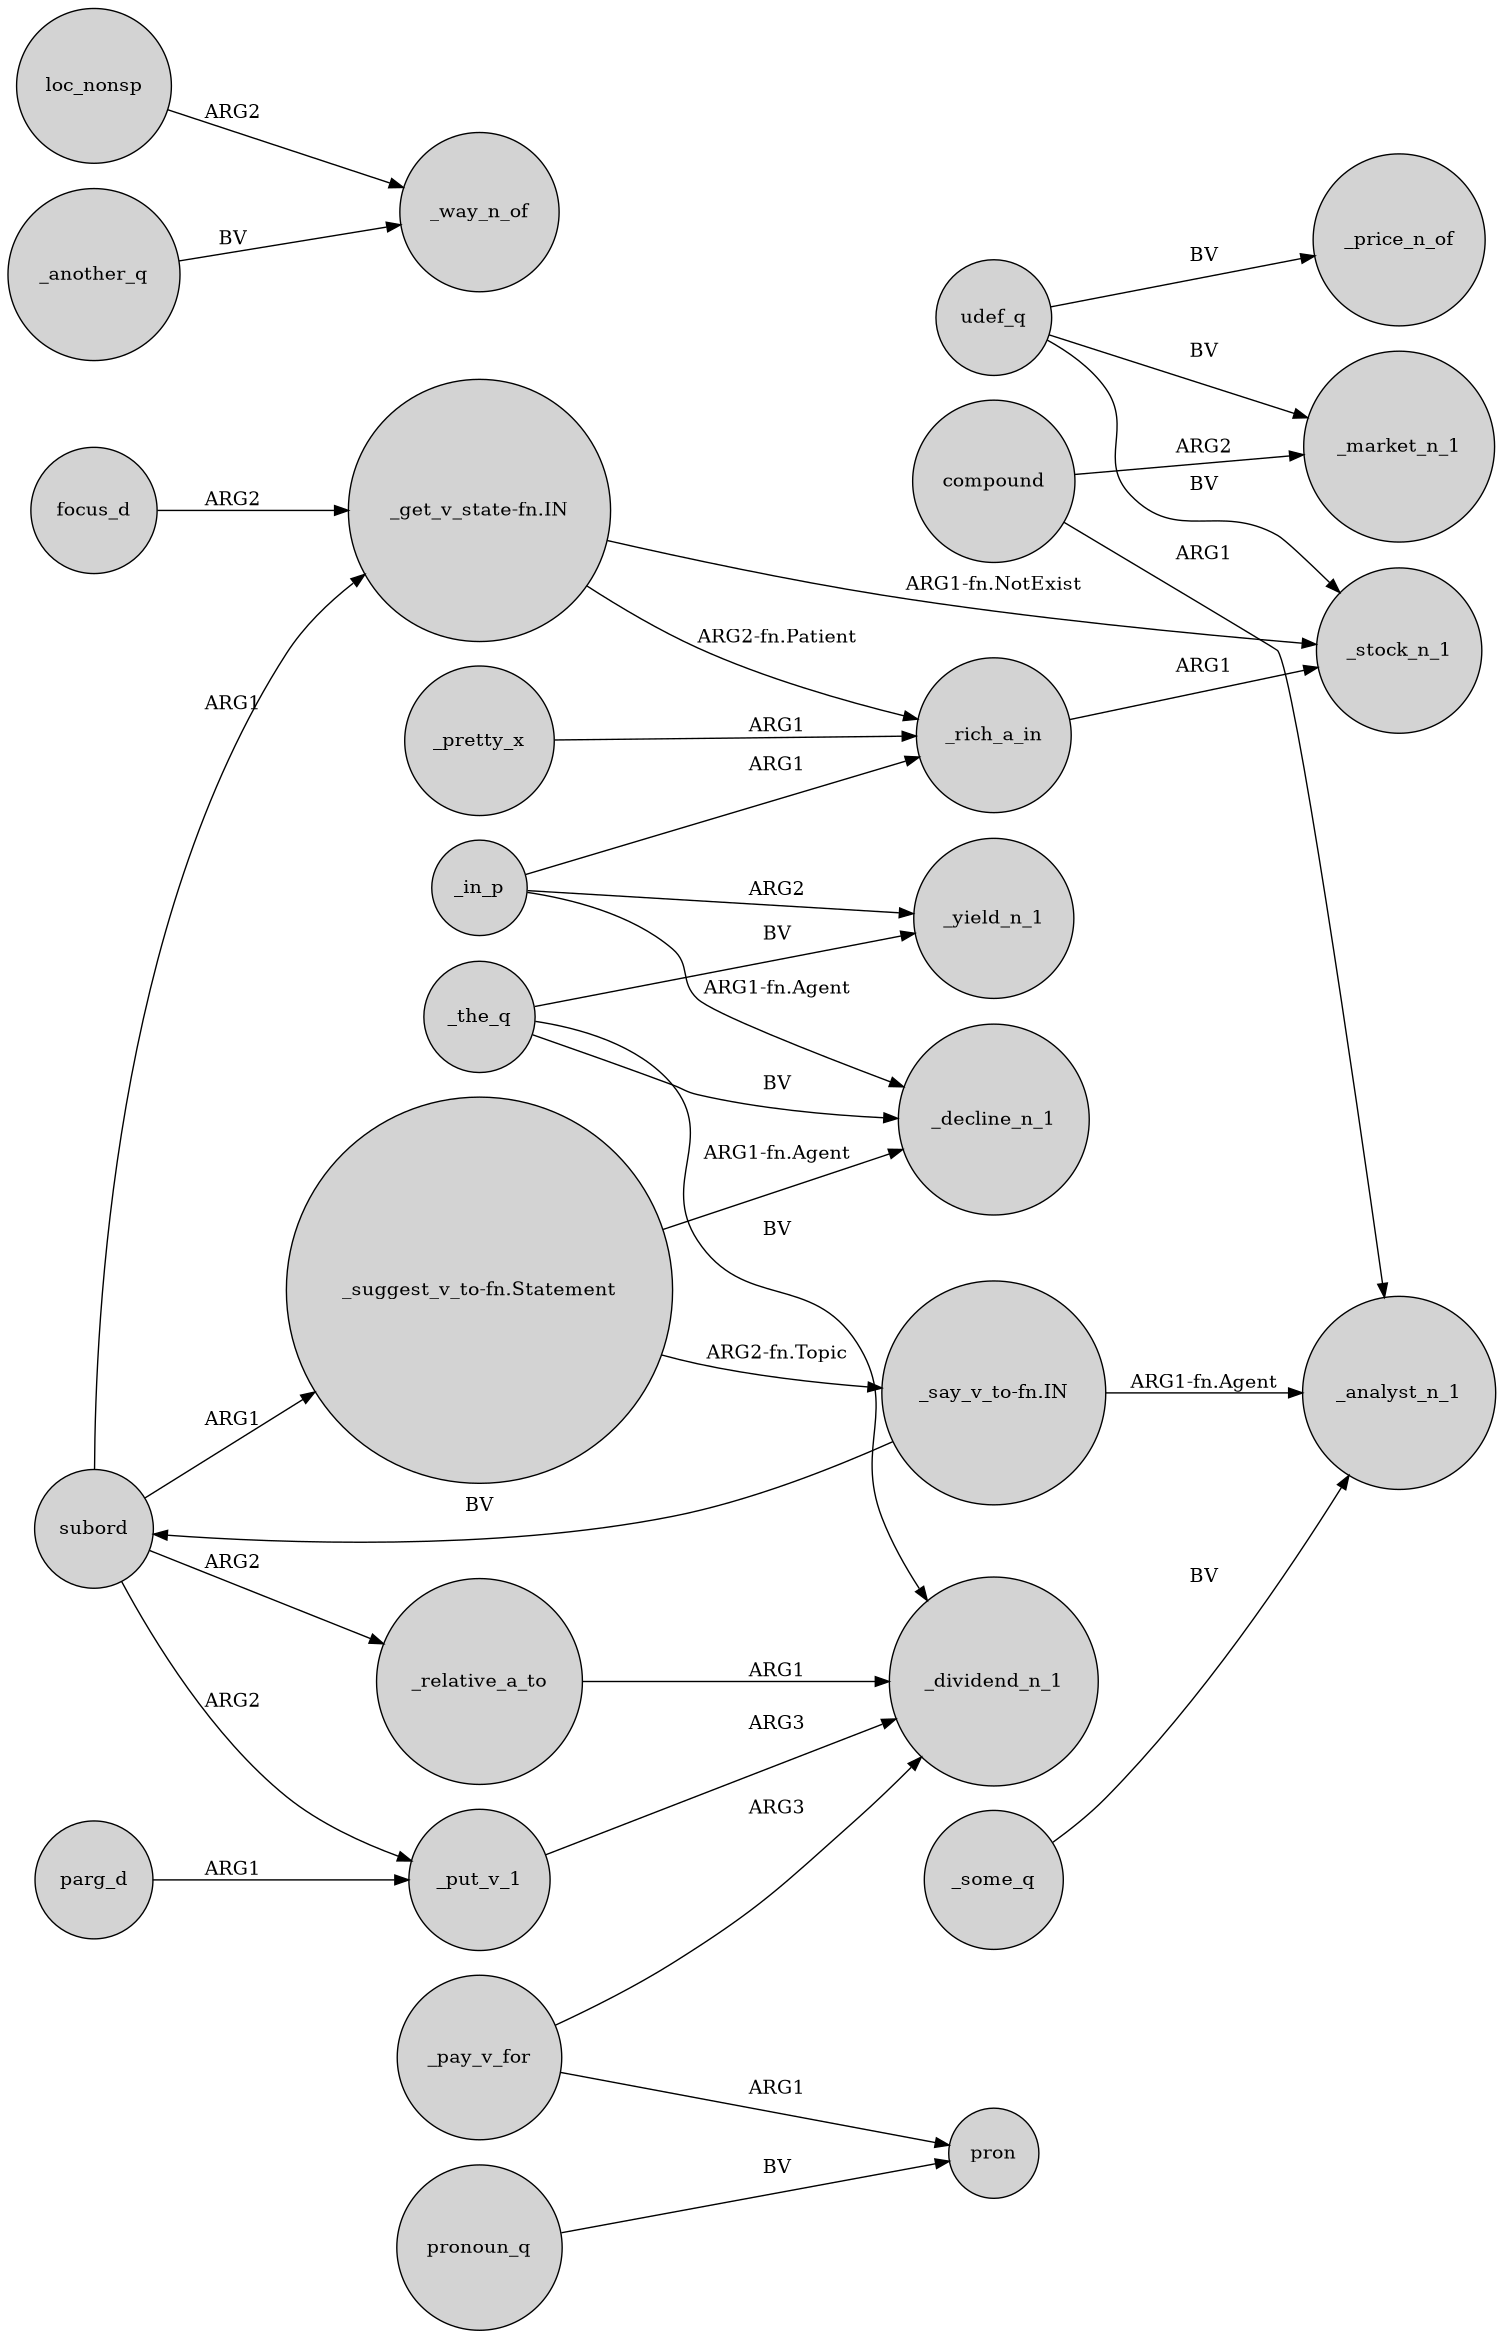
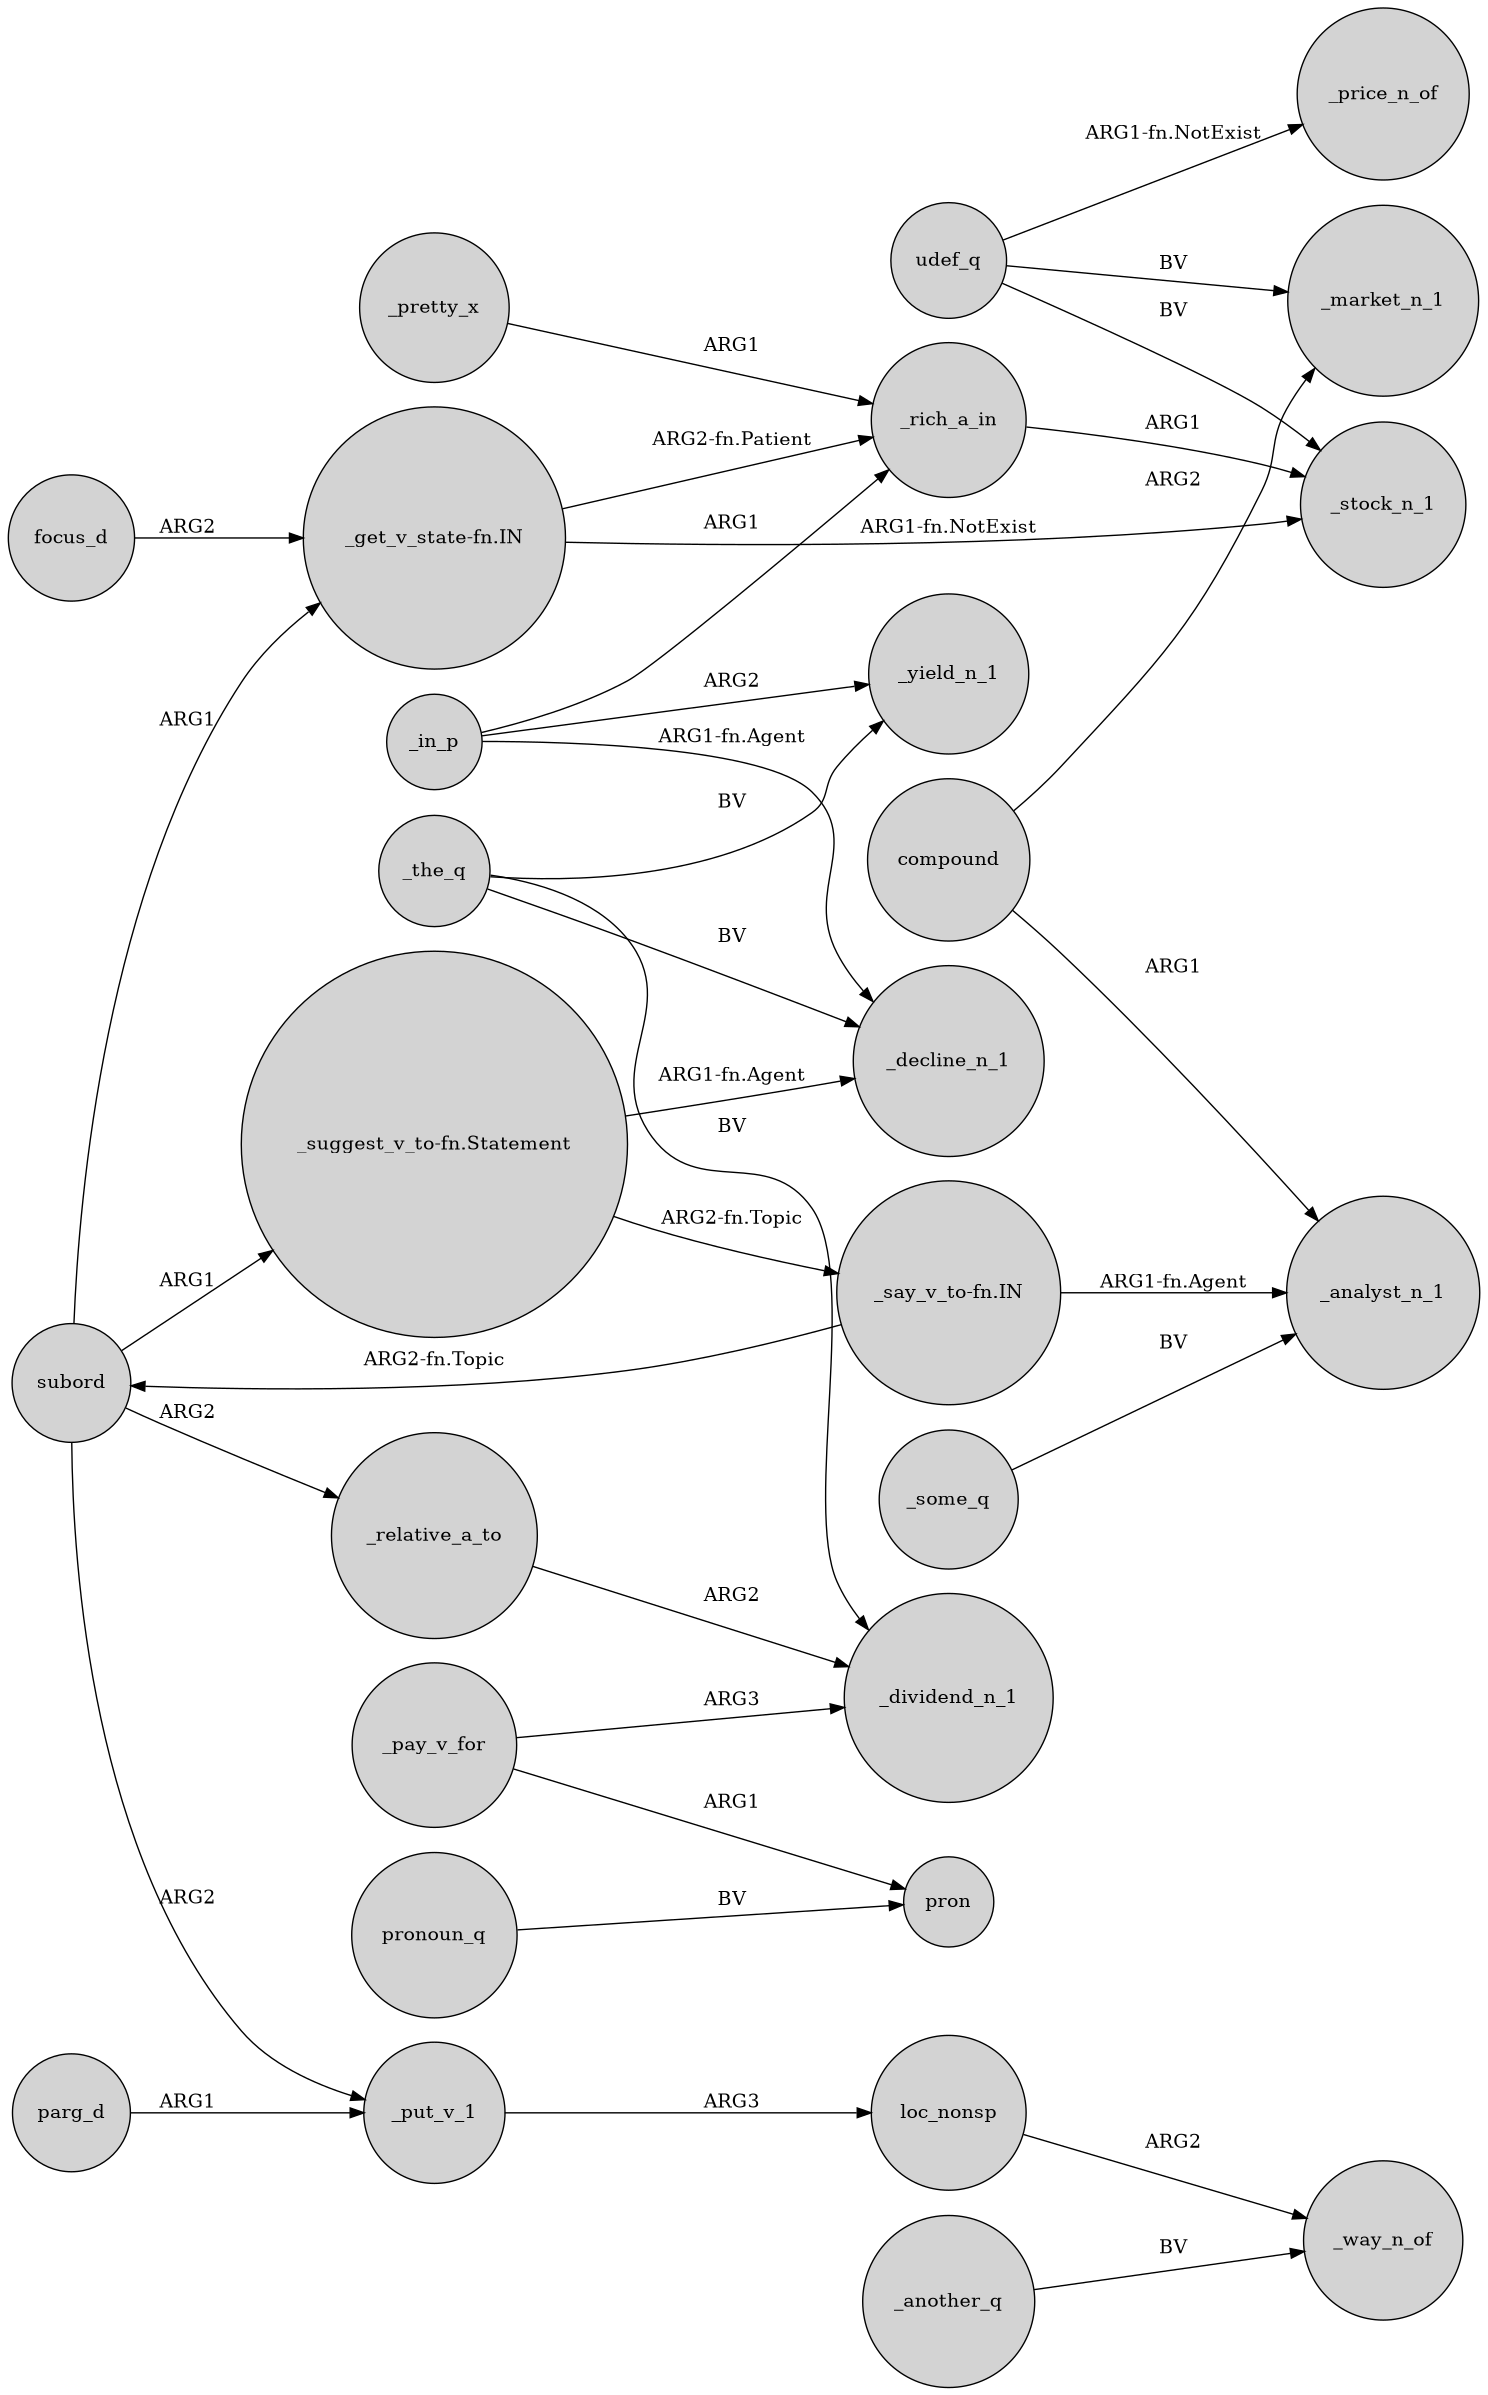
edge "udef_q" -> "_price_n_of": label "BV" -> "ARG1-fn.NotExist"
edge "_say_v_to-fn.IN" -> "subord": label "BV" -> "ARG2-fn.Topic"
edge "_relative_a_to" -> "_dividend_n_1": label "ARG1" -> "ARG2"
edge "_put_v_1" -> "_dividend_n_1": now "_put_v_1" -> "loc_nonsp"
